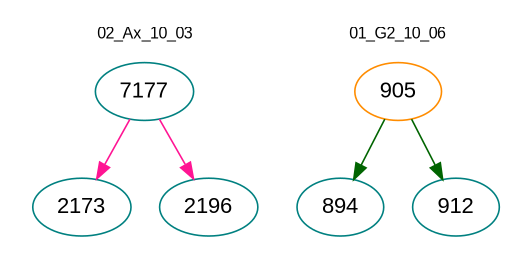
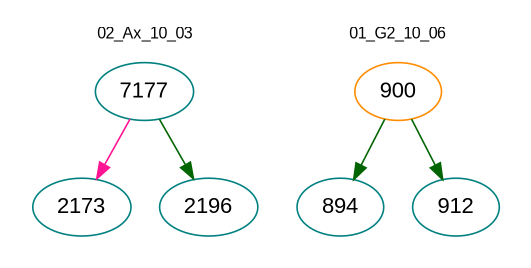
node "905": label "905" -> "900"
edge "7177" -> "2196": color deeppink -> darkgreen
